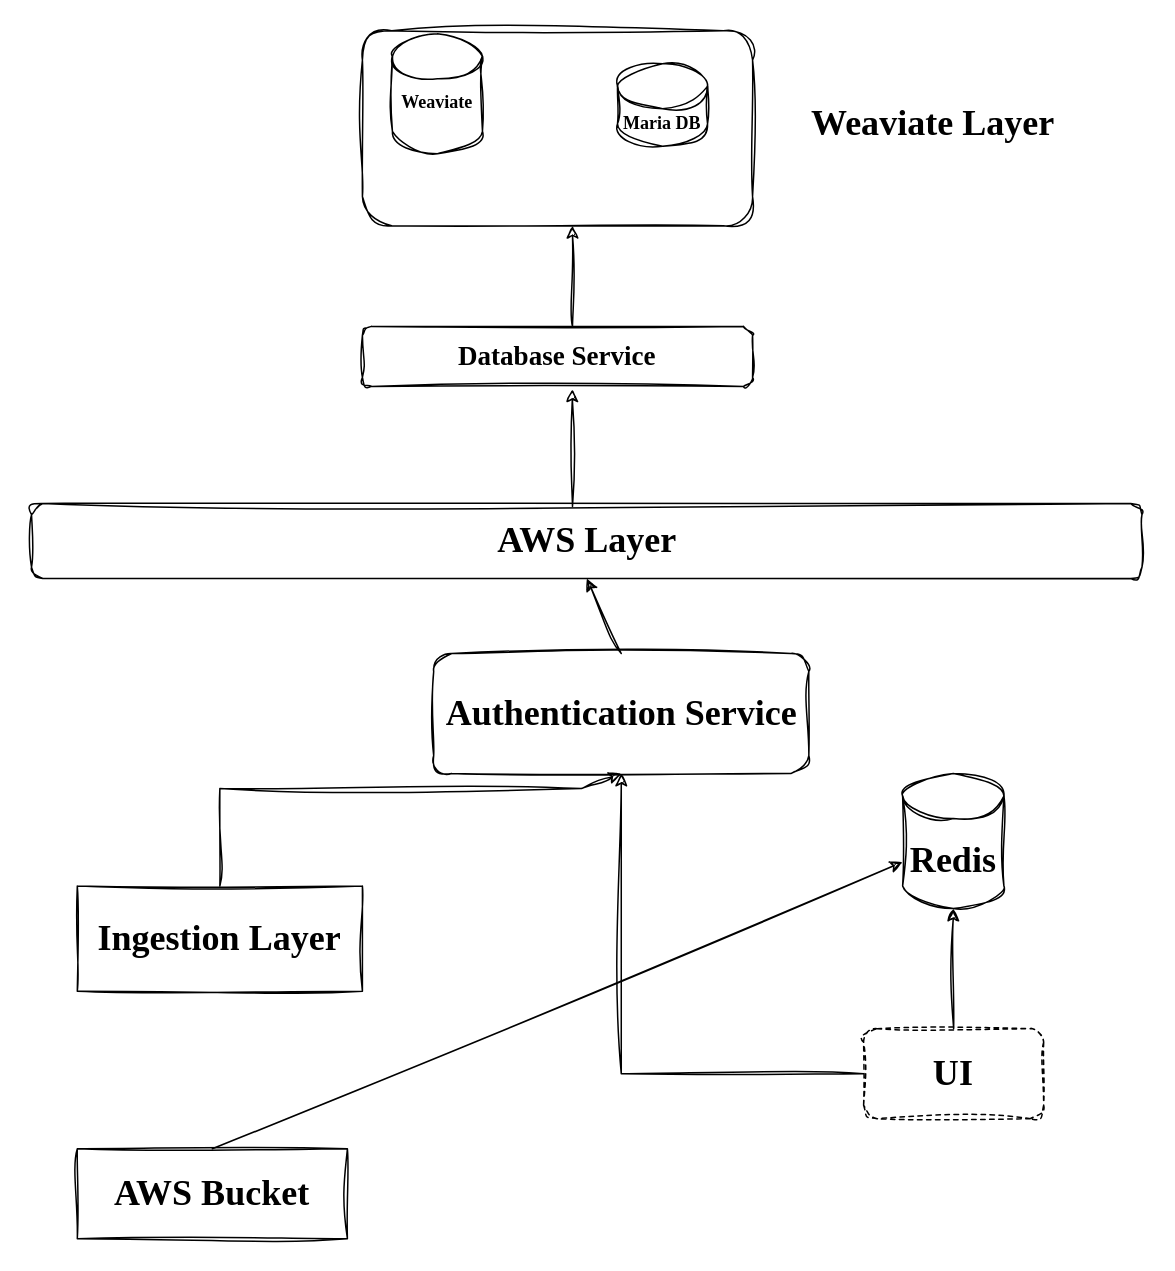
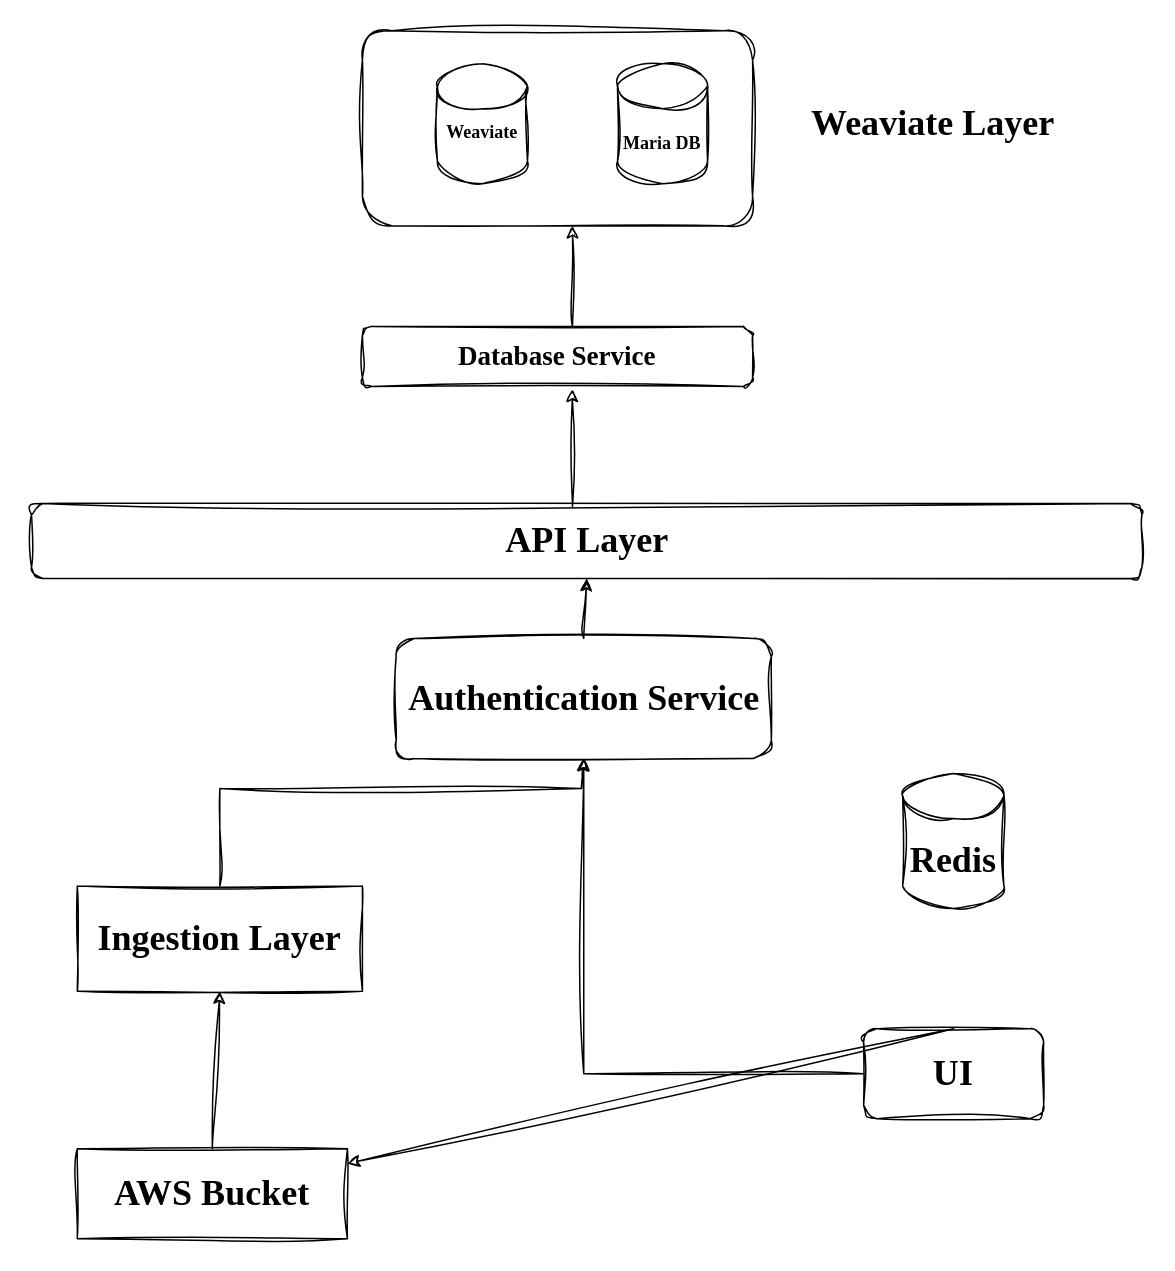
node "Weaviate": moved (437, 94) -> (482, 124)
node "Maria DB": size 90x83 -> 90x120
node "AWS Layer": label "AWS Layer" -> "API Layer"
node "Authentication Service": moved (621, 713) -> (584, 698)
edge "UI" -> "Redis": now "UI" -> "AWS Bucket"
edge "AWS Bucket" -> "Redis": now "AWS Bucket" -> "Ingestion Layer"
node "UI": style dashed -> solid
